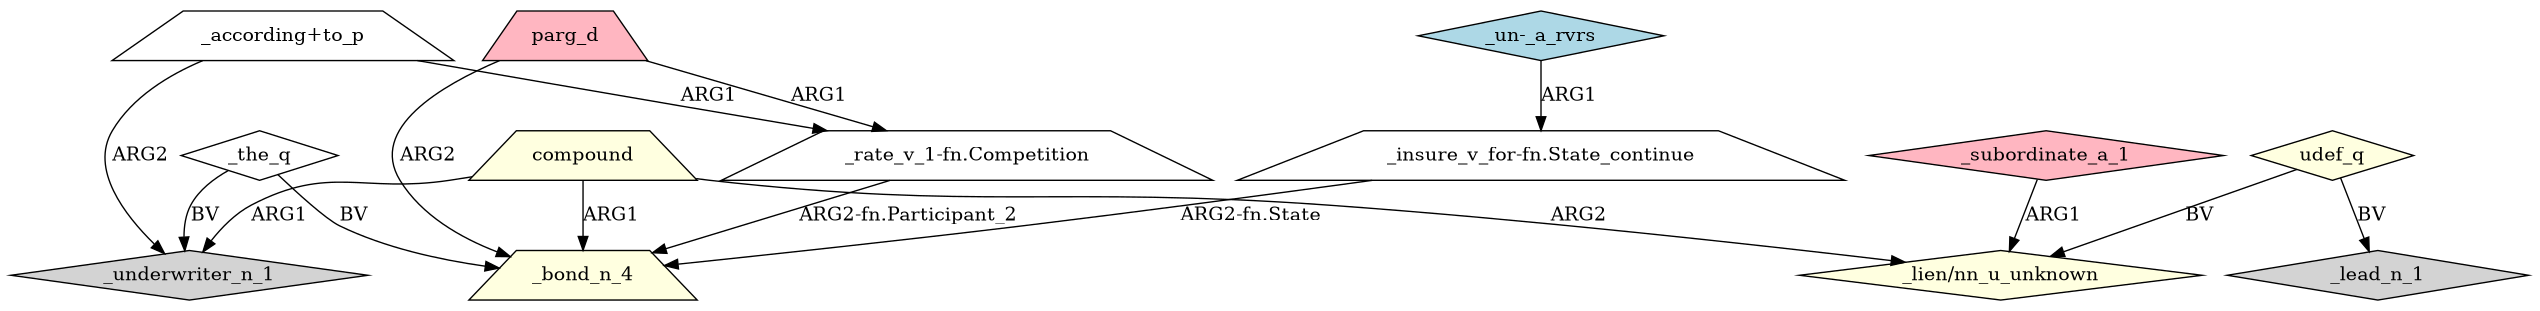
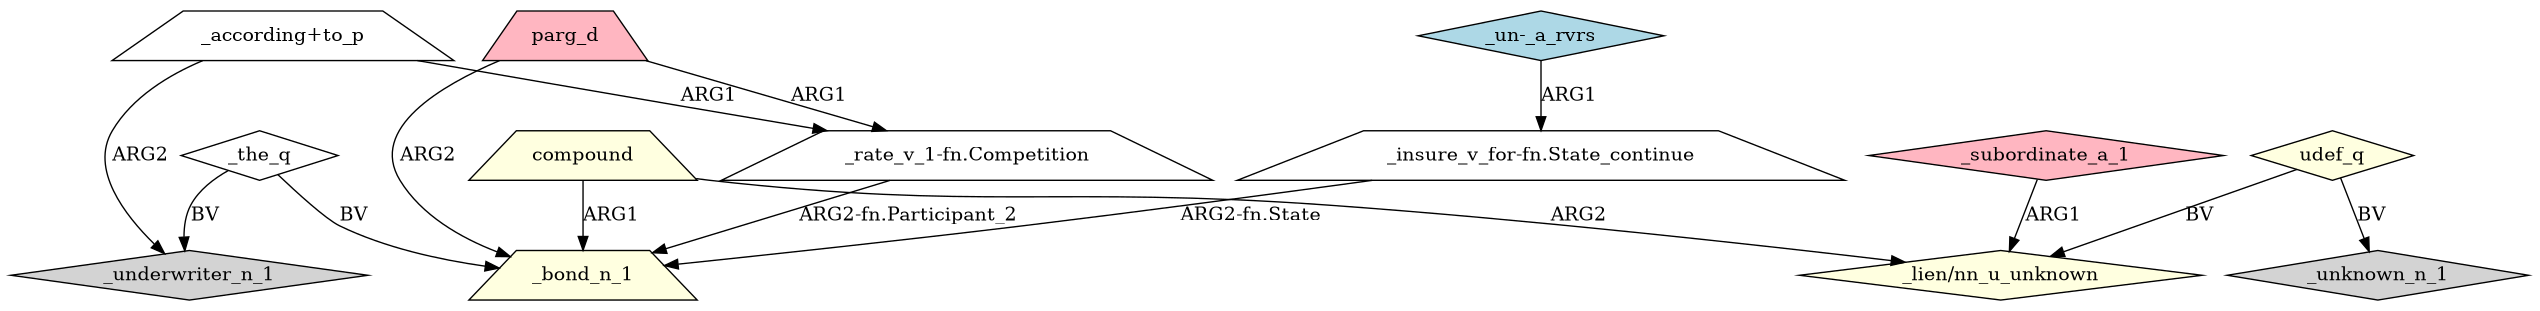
edge "compound" -> "_underwriter_n_1": removed, label "ARG1"
node "_bond_n_4": label "_bond_n_4" -> "_bond_n_1"
node "_lead_n_1": label "_lead_n_1" -> "_unknown_n_1"
